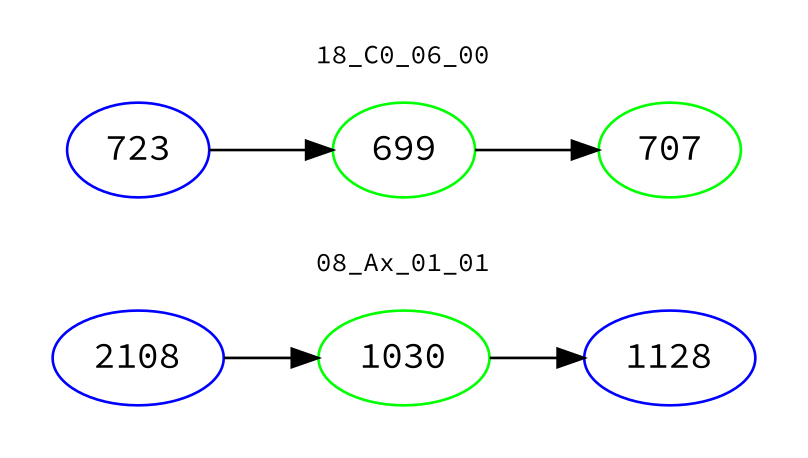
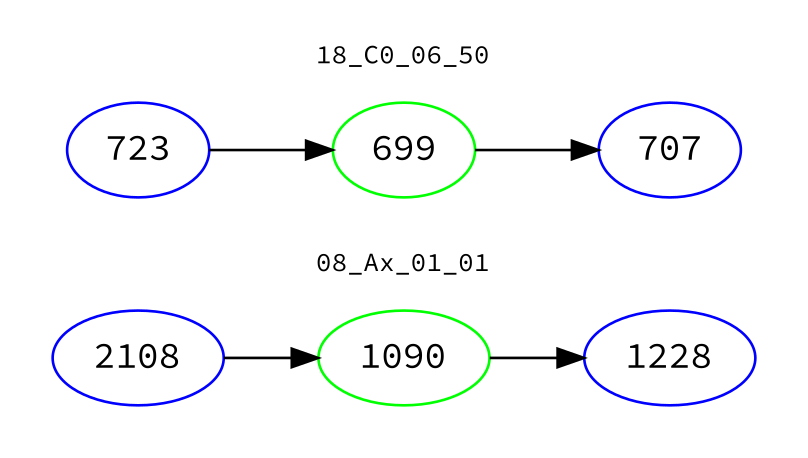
cluster "18_C0_06_00": label "18_C0_06_00" -> "18_C0_06_50"
node "707": color green -> blue
node "1030": label "1030" -> "1090"
node "1128": label "1128" -> "1228"
